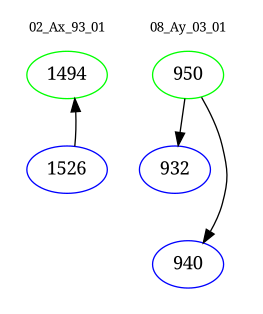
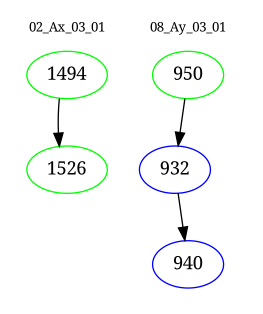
cluster "02_Ax_93_01": label "02_Ax_93_01" -> "02_Ax_03_01"
edge "1526" -> "1494": reversed
edge "950" -> "940": now "932" -> "940"
node "1526": color blue -> green
